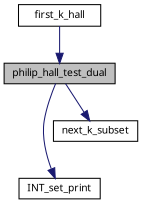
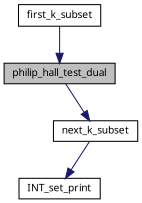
node "first_k_hall": label "first_k_hall" -> "first_k_subset"
edge "philip_hall_test_dual" -> "INT_set_print": now "next_k_subset" -> "INT_set_print"
